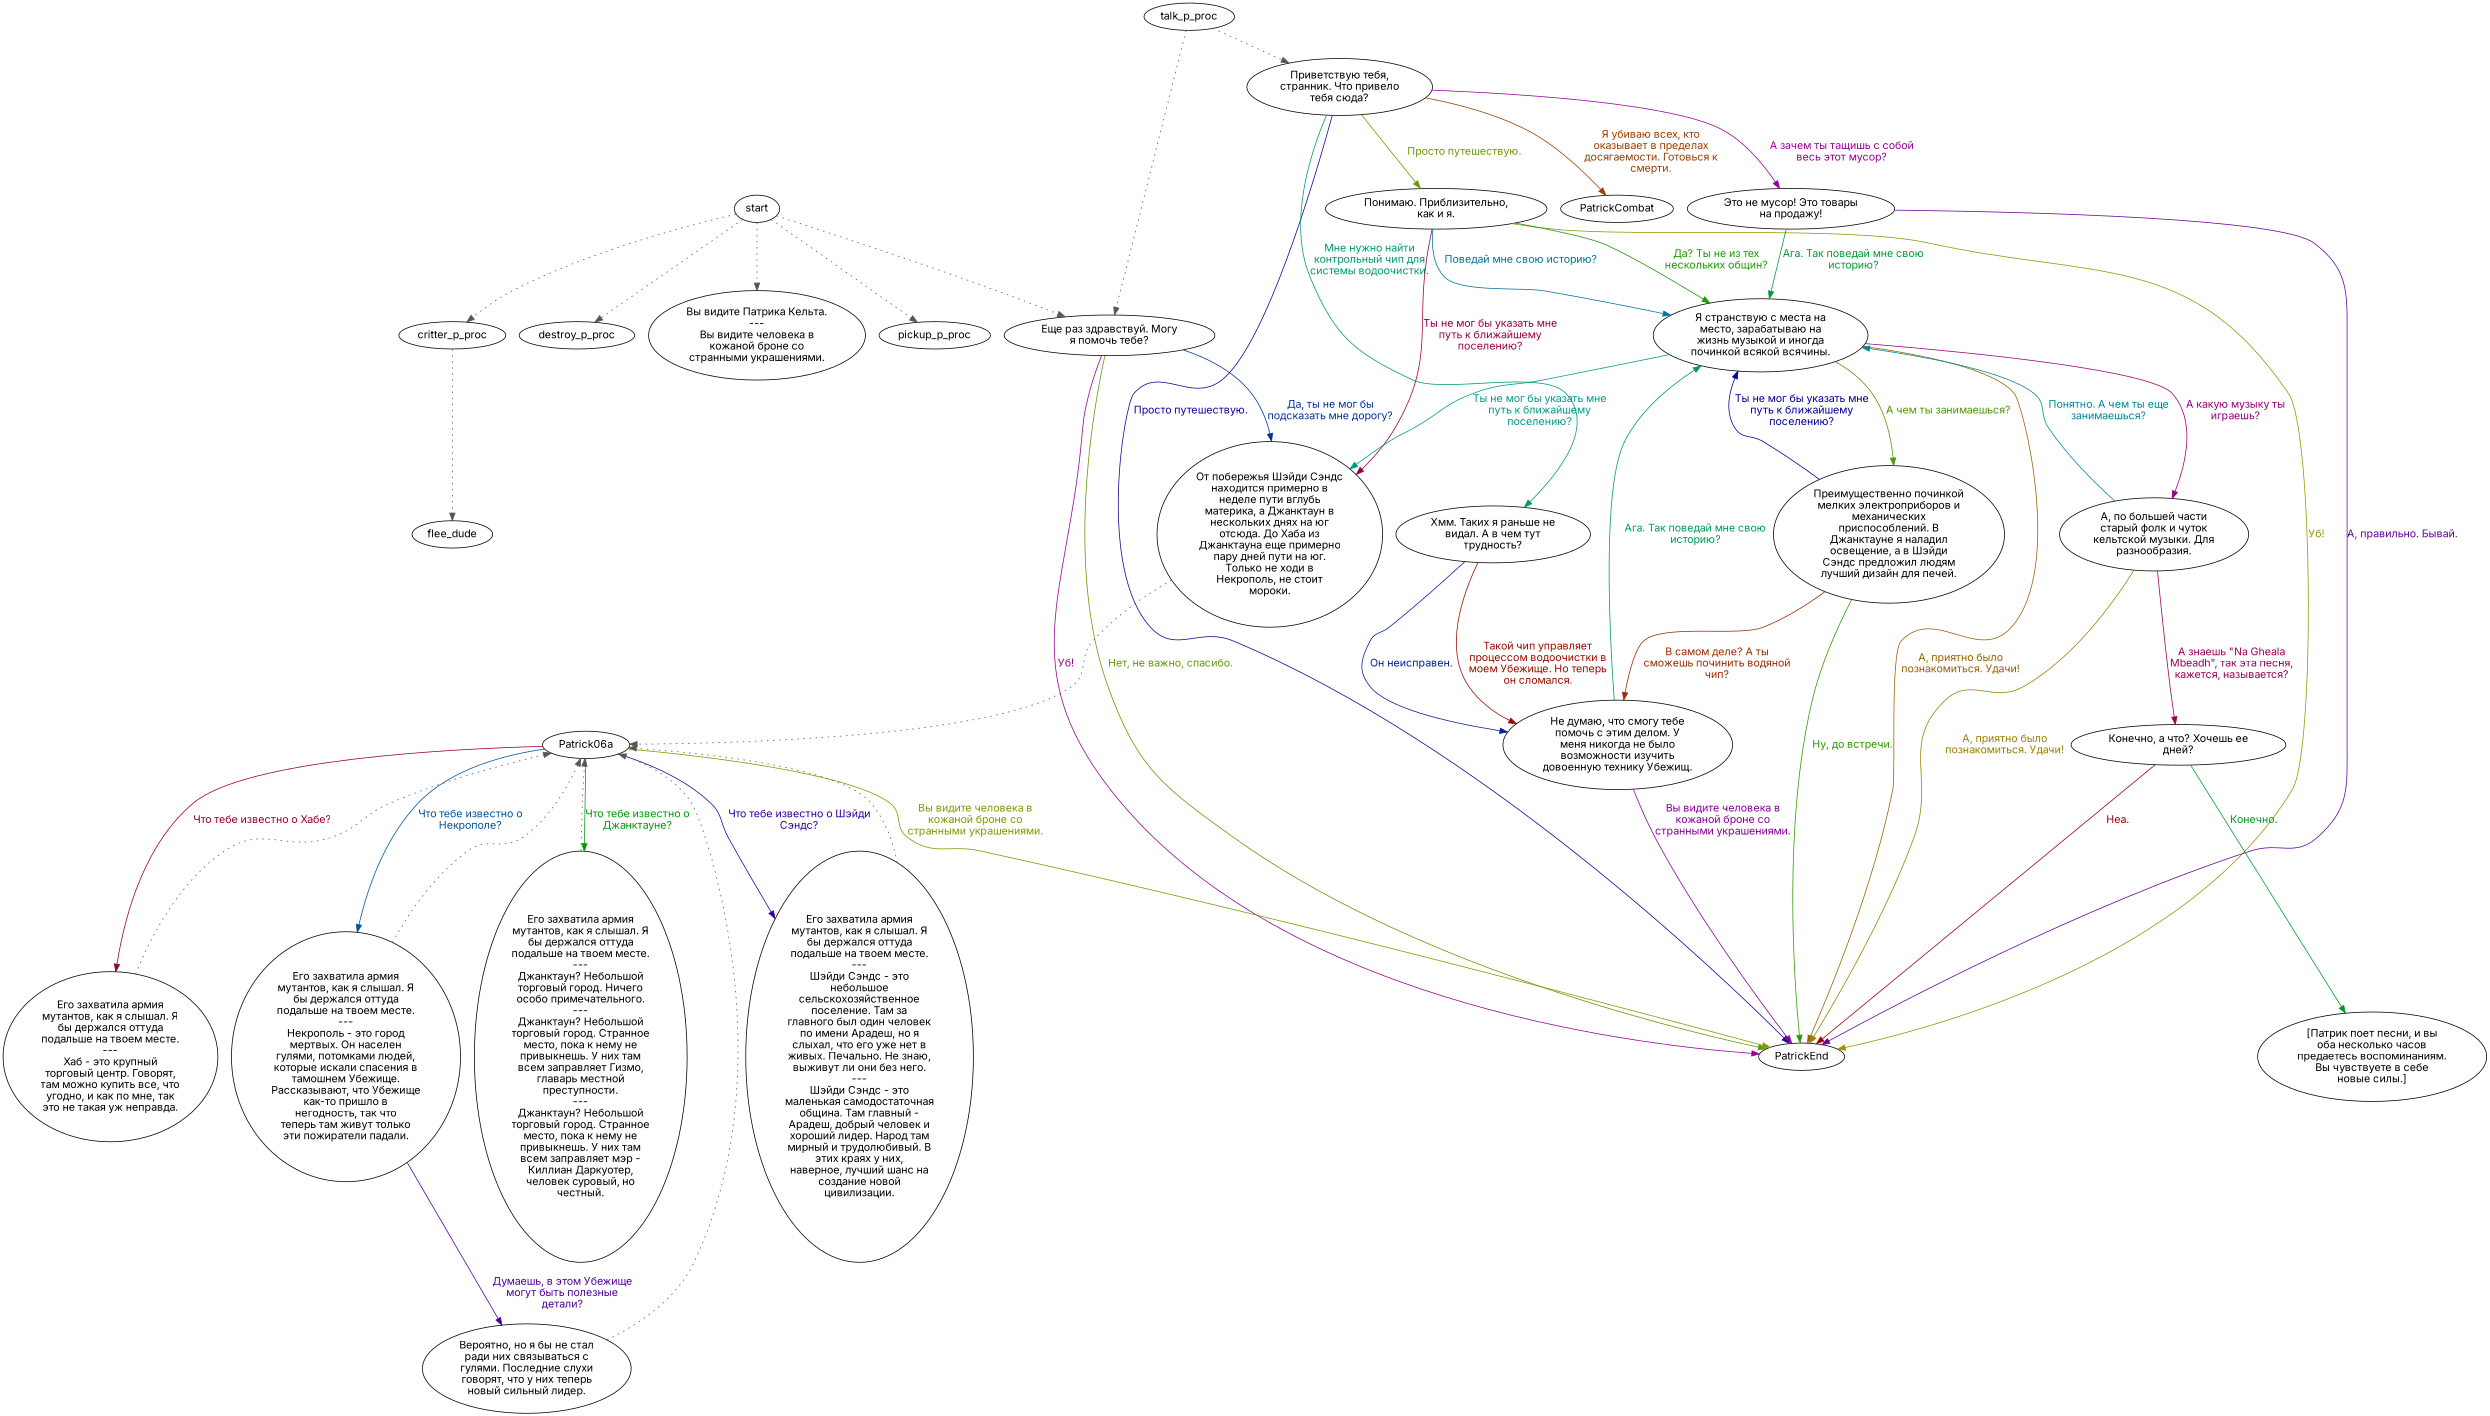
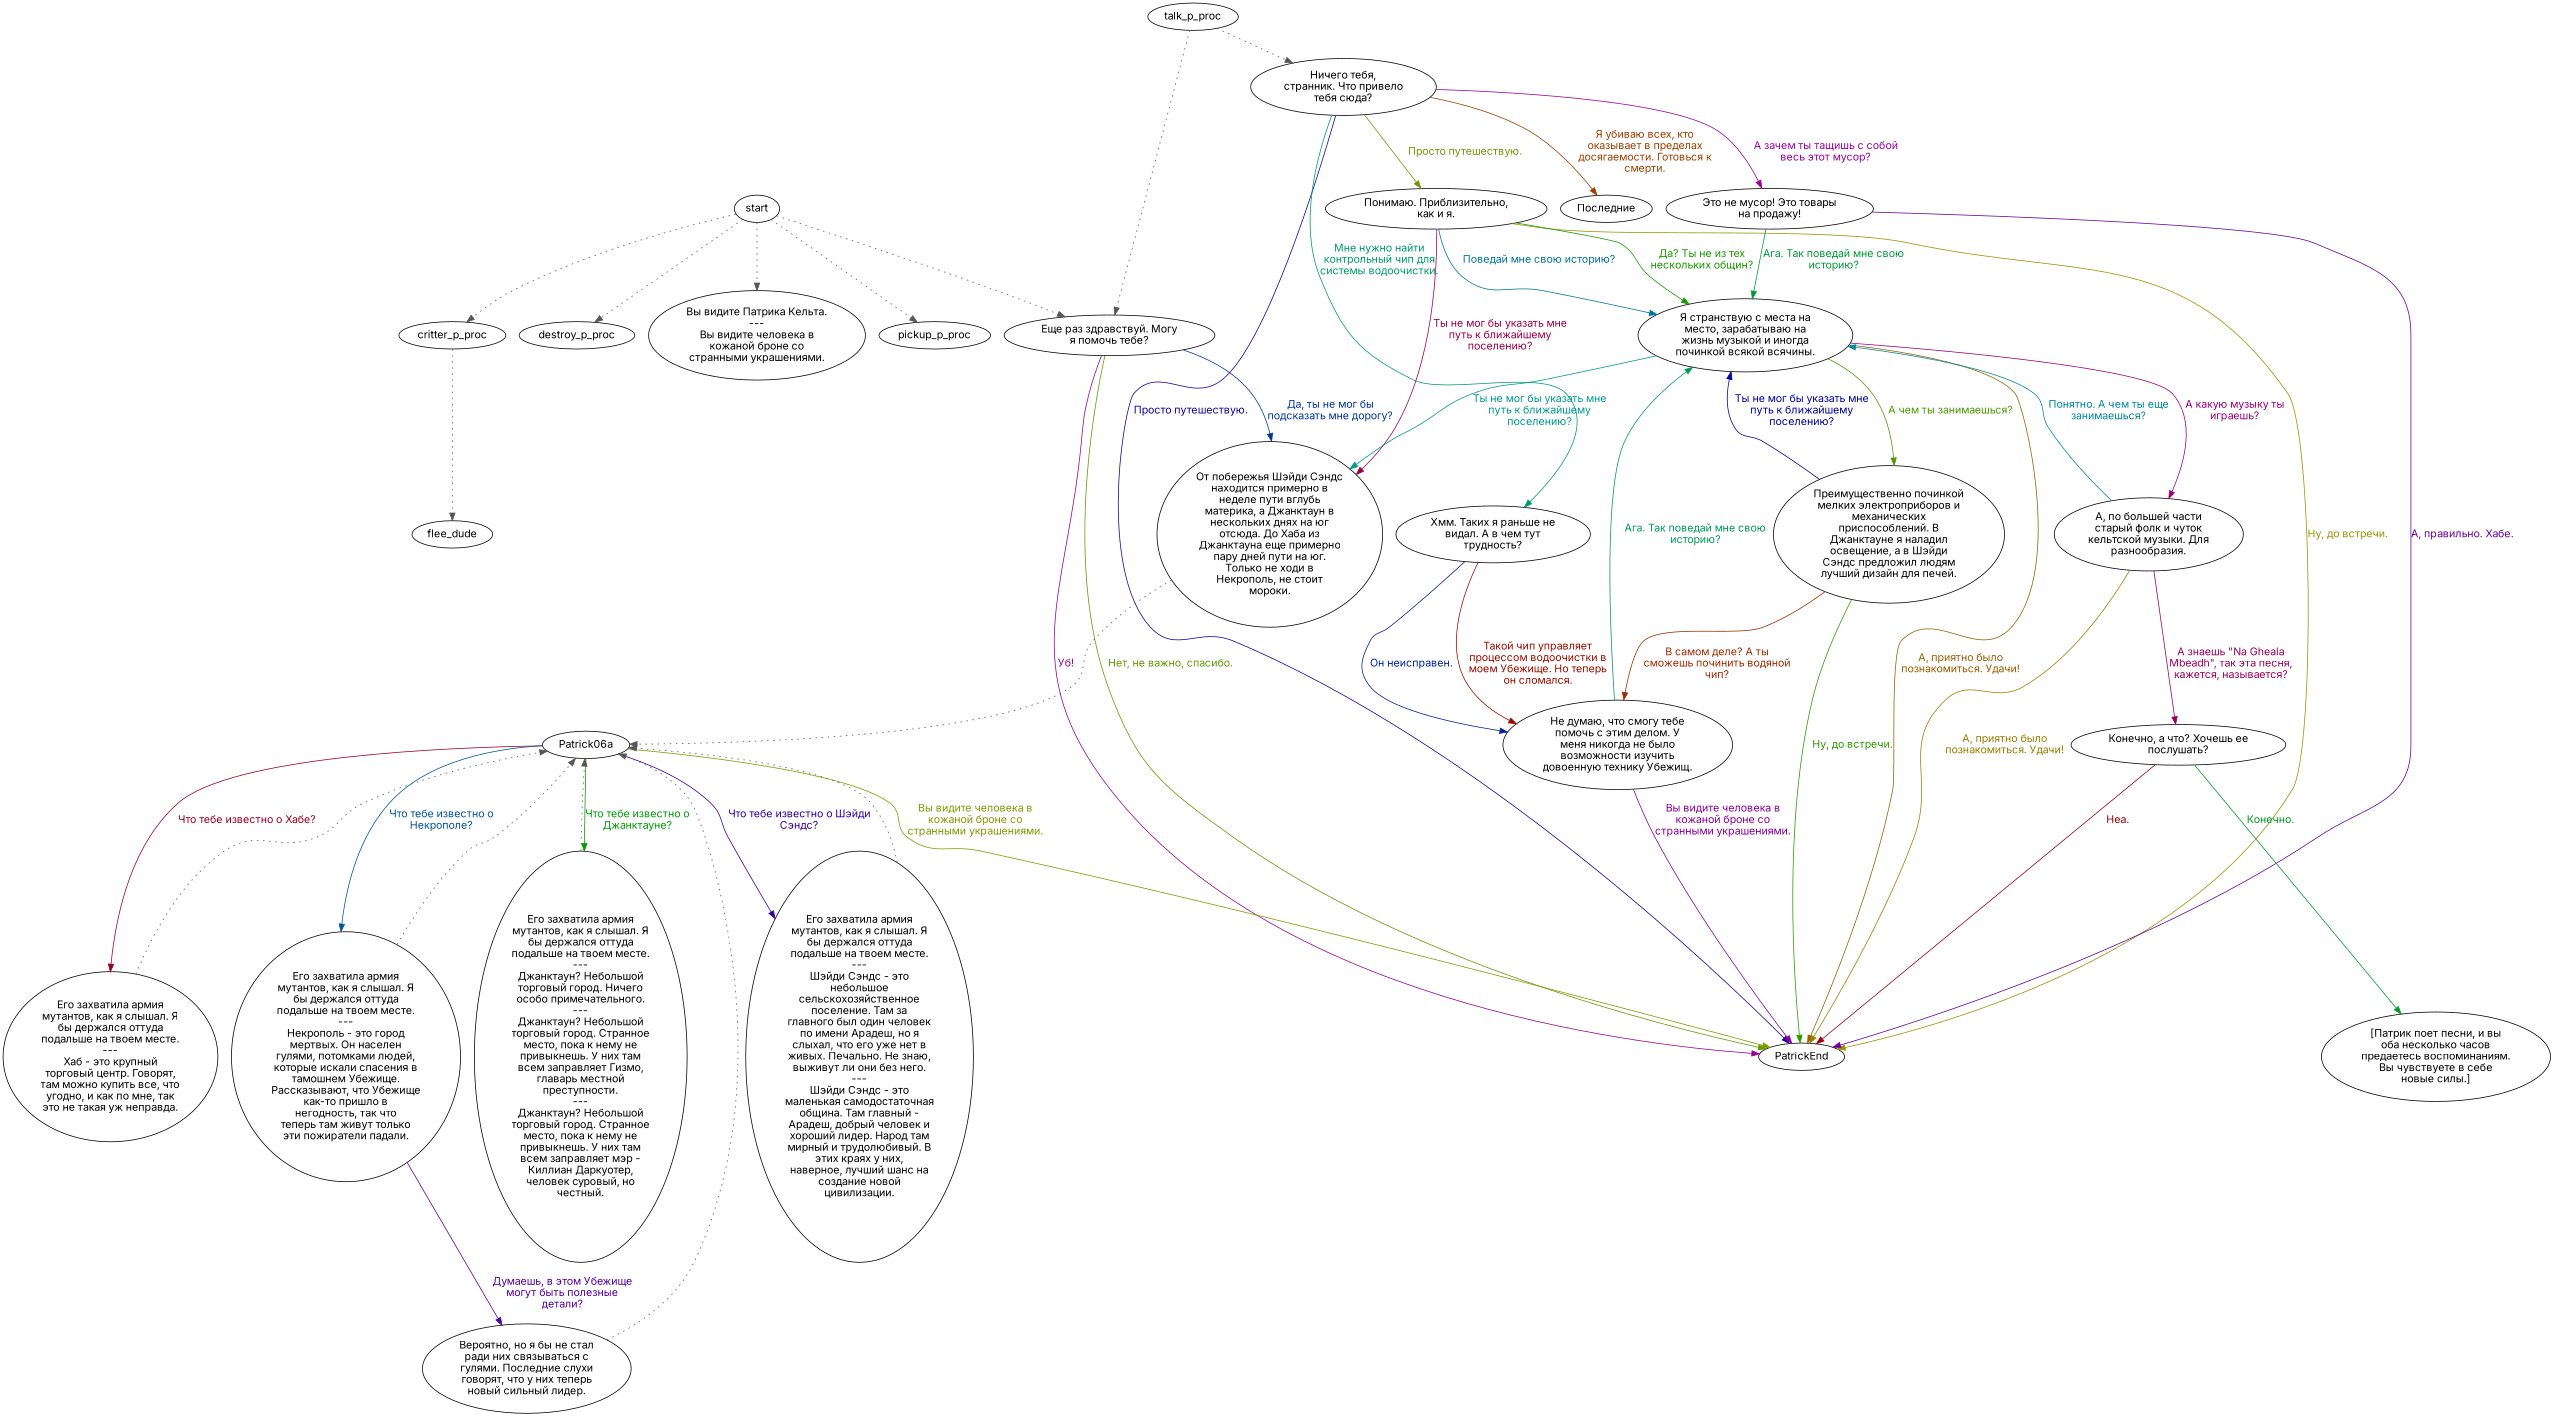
node "Приветствую тебя, странник. Что привело тебя сюда?": label "Приветствую тебя, странник. Что привело тебя сюда?" -> "Ничего тебя, странник. Что привело тебя сюда?"
node "PatrickCombat": label "PatrickCombat" -> "Последние"
edge "Понимаю. Приблизительно, как и я." -> "PatrickEnd": label "Уб!" -> "Ну, до встречи."
edge "Это не мусор! Это товары на продажу!" -> "PatrickEnd": label "А, правильно. Бывай." -> "А, правильно. Хабе."
node "Конечно, а что? Хочешь ее дней?": label "Конечно, а что? Хочешь ее дней?" -> "Конечно, а что? Хочешь ее послушать?"
